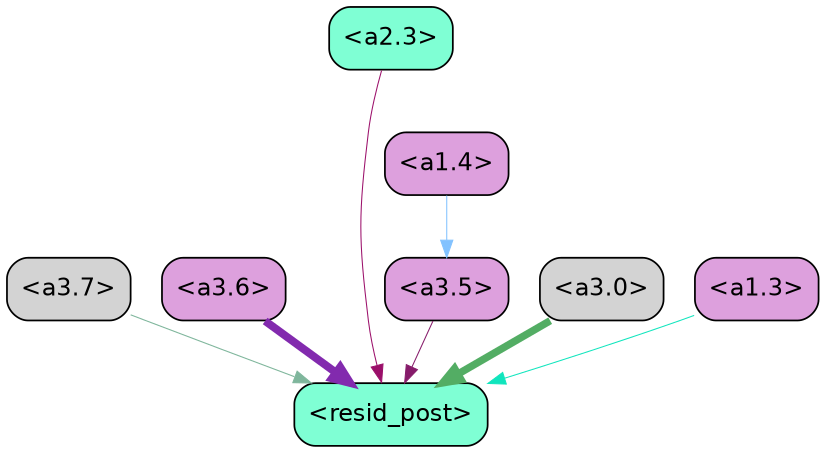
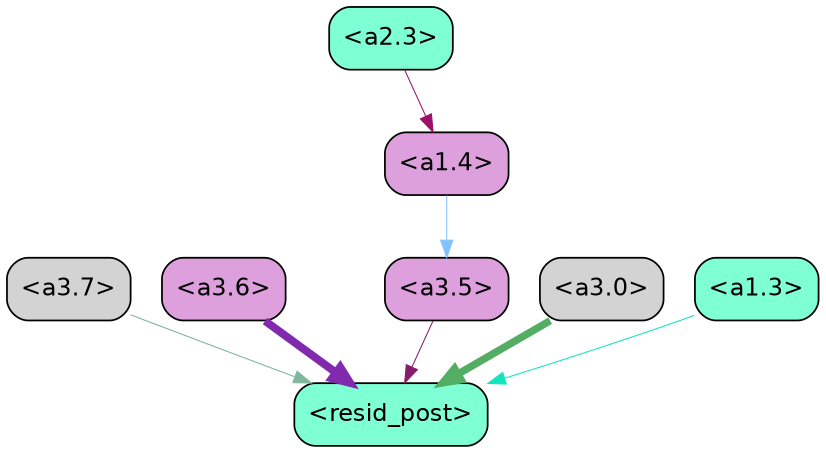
edge "<a2.3>" -> "<resid_post>": now "<a2.3>" -> "<a1.4>"
node "<a1.3>": fillcolor plum -> aquamarine
